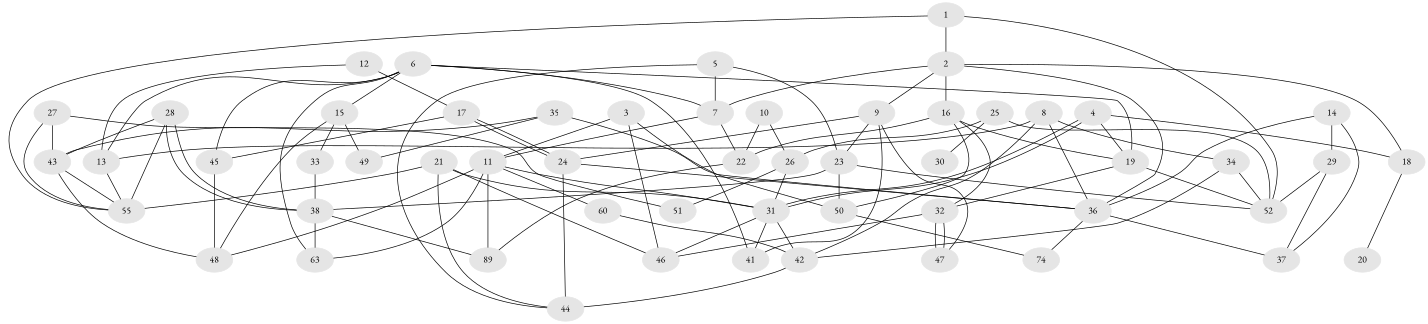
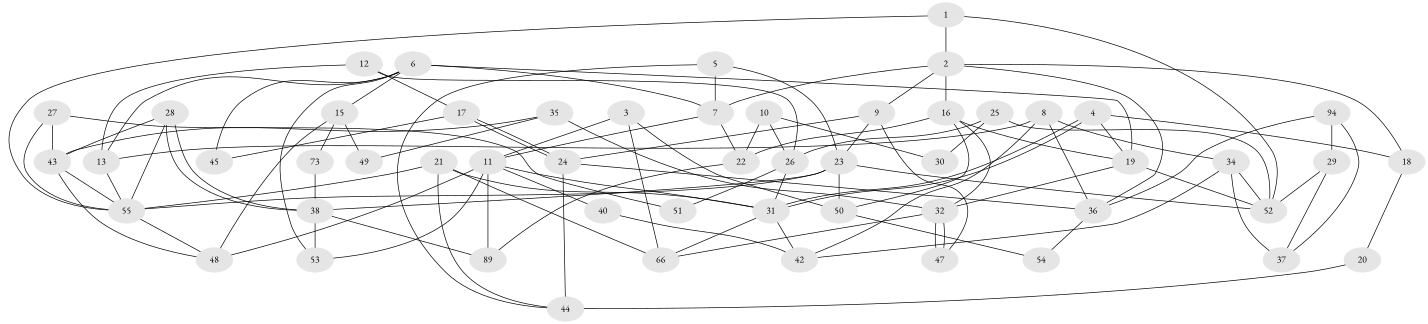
edge "12" -- "26": added
node "14": label "14" -> "94"
edge "10" -- "30": added
node "33": label "33" -> "73"
edge "35" -- "36": now "35" -- "32"
edge "23" -- "55": added
edge "45" -- "48": now "55" -- "48"
node "60": label "60" -> "40"
edge "36" -- "37": now "34" -- "37"
node "63": label "63" -> "53"
node "46": label "46" -> "66"
node "41": removed
node "74": label "74" -> "54"
edge "42" -- "44": now "20" -- "44"
